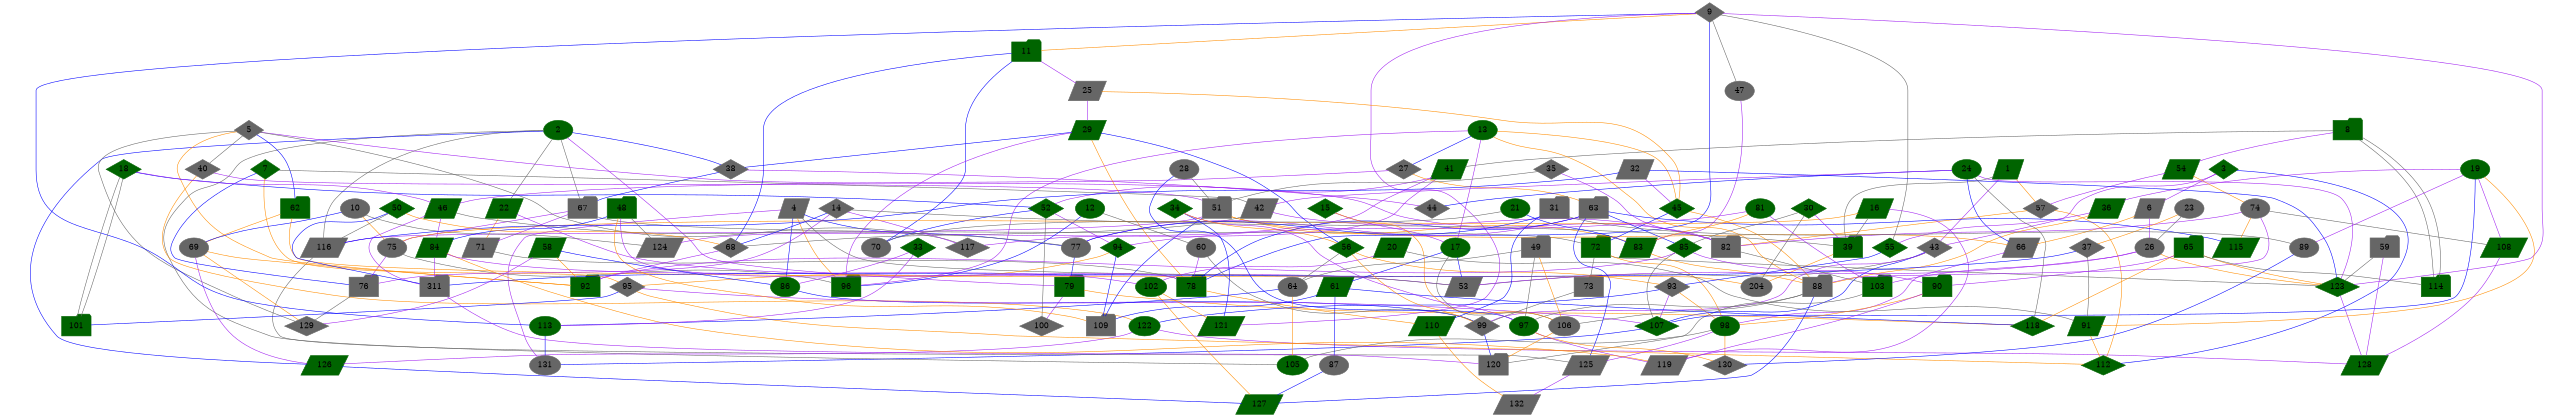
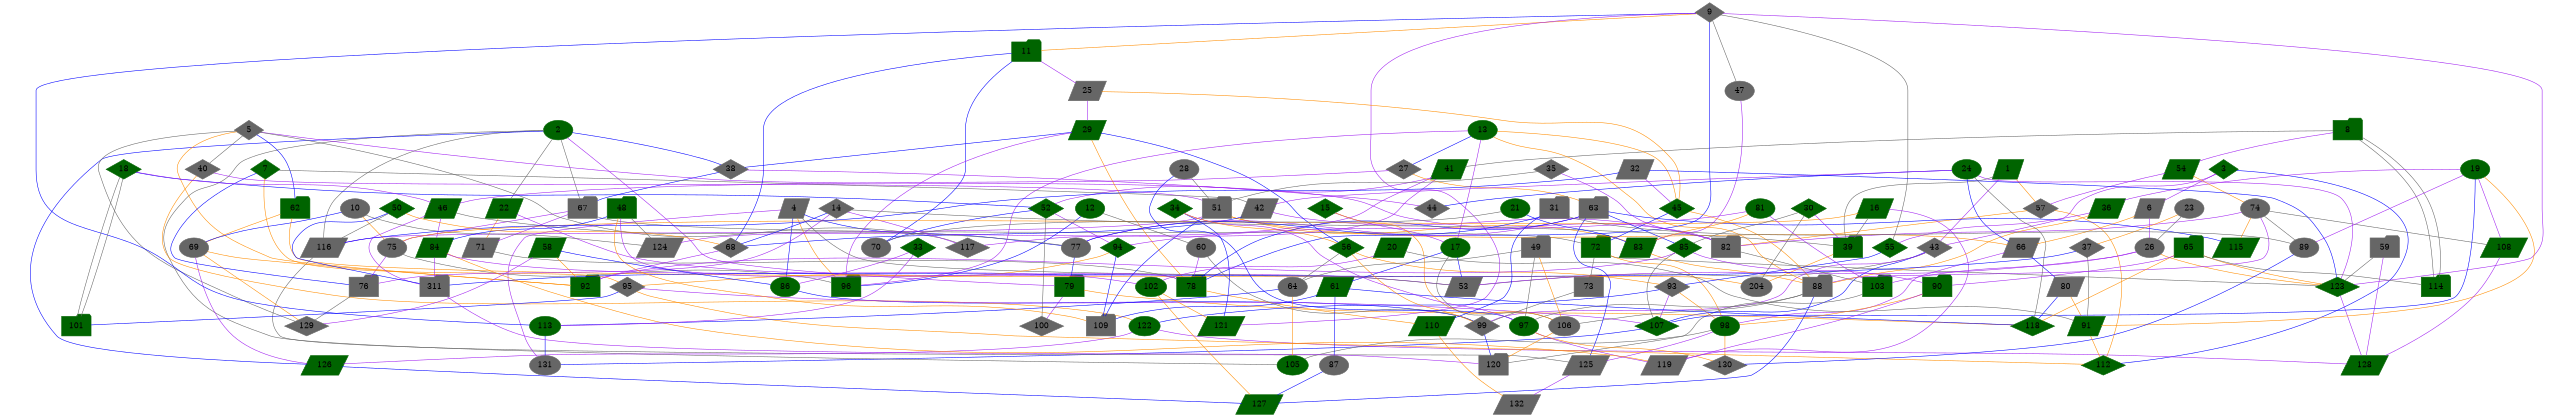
edge "74" -- "89": added
edge "42" -- "68": color gray40 -> blue
node "80": added
